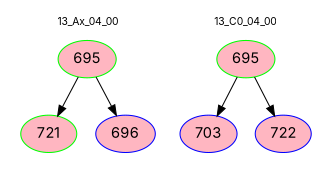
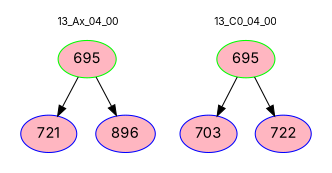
node "721": color green -> blue
node "696": label "696" -> "896"
